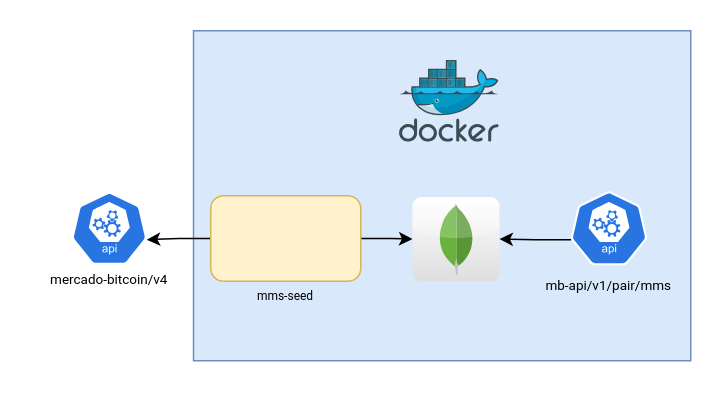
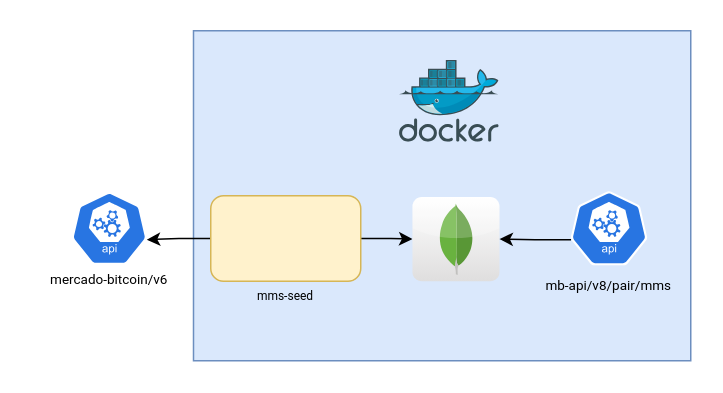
node "mercado-bitcoin/v4": label "mercado-bitcoin/v4" -> "mercado-bitcoin/v6"
node "mb-api/v1/pair/mms": label "mb-api/v1/pair/mms" -> "mb-api/v8/pair/mms"
